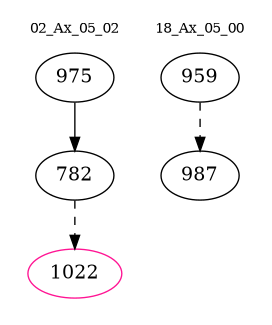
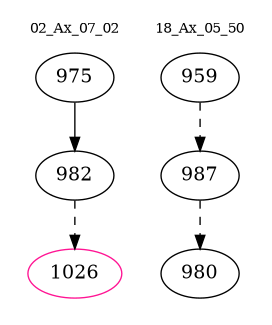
cluster "02_Ax_05_02": label "02_Ax_05_02" -> "02_Ax_07_02"
cluster "18_Ax_05_00": label "18_Ax_05_00" -> "18_Ax_05_50"
node "782": label "782" -> "982"
node "1022": label "1022" -> "1026"
node "980": added
